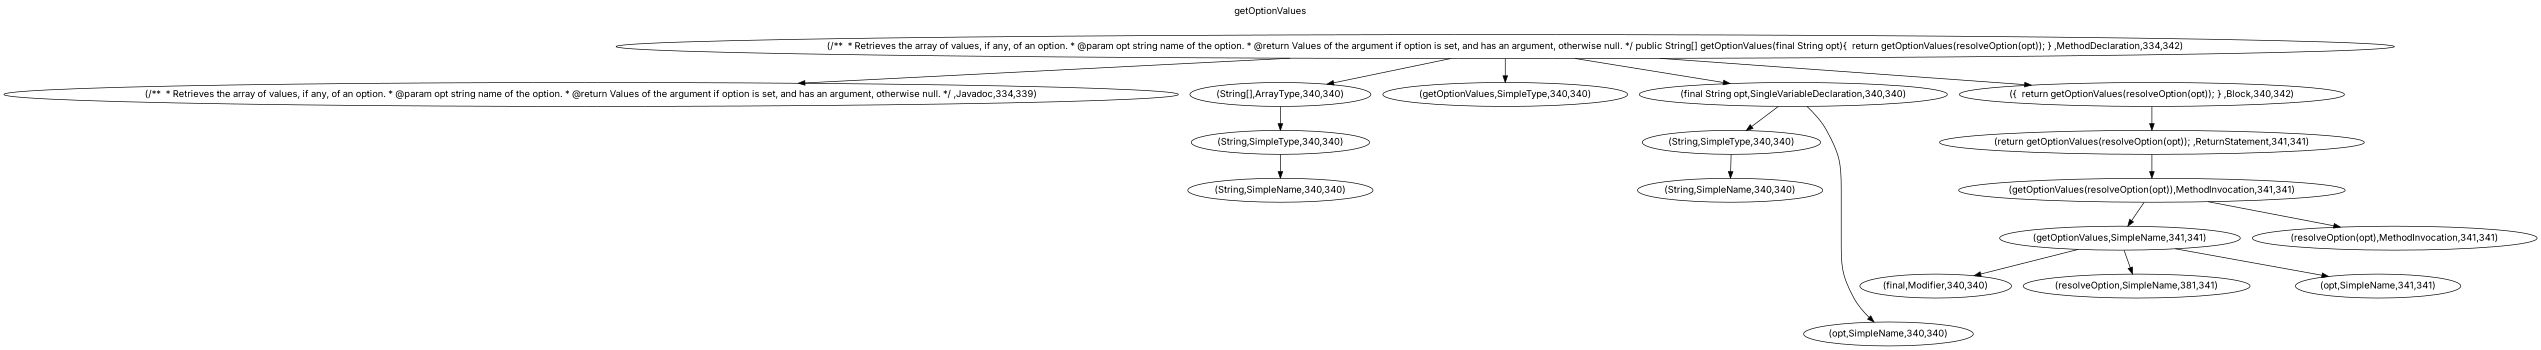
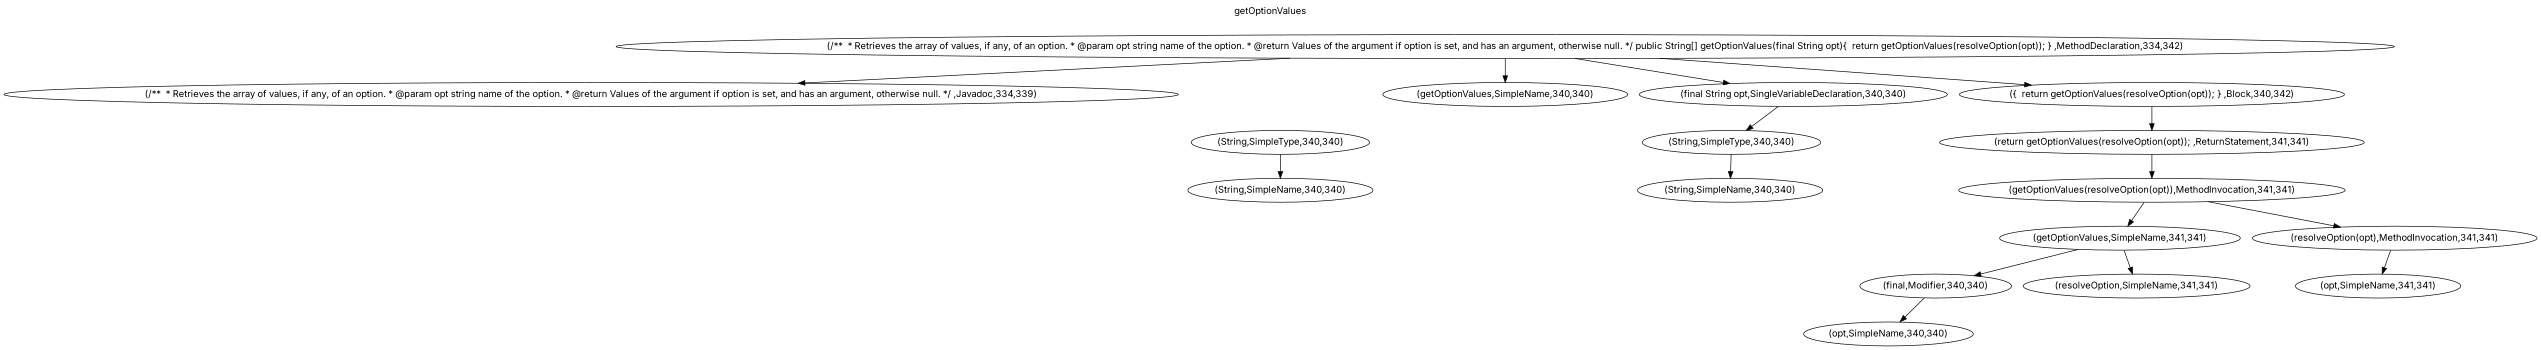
node "(String[],ArrayType,340,340)": removed
node "(getOptionValues,SimpleType,340,340)": label "(getOptionValues,SimpleType,340,340)" -> "(getOptionValues,SimpleName,340,340)"
edge "(final String opt,SingleVariableDeclaration,340,340)" -> "(opt,SimpleName,340,340)": now "(final,Modifier,340,340)" -> "(opt,SimpleName,340,340)"
edge "(getOptionValues,SimpleName,341,341)" -> "(opt,SimpleName,341,341)": now "(resolveOption(opt),MethodInvocation,341,341)" -> "(opt,SimpleName,341,341)"
node "(resolveOption,SimpleName,381,341)": label "(resolveOption,SimpleName,381,341)" -> "(resolveOption,SimpleName,341,341)"
